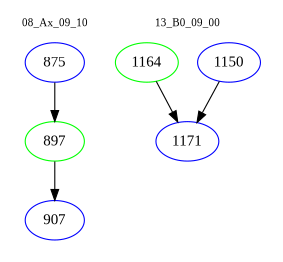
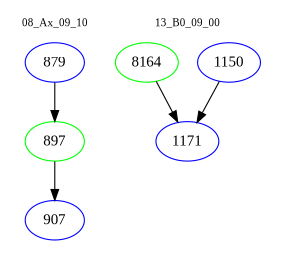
node "875": label "875" -> "879"
node "1164": label "1164" -> "8164"
